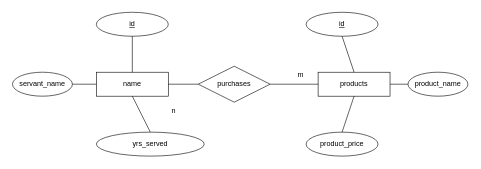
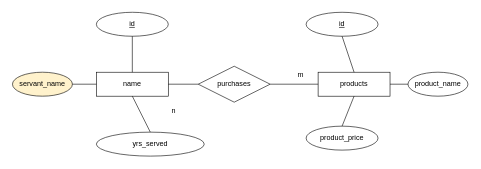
node "servant_name": fillcolor #ffffff -> #fff2cc
node "product_price": moved (342, 144) -> (342, 138)
